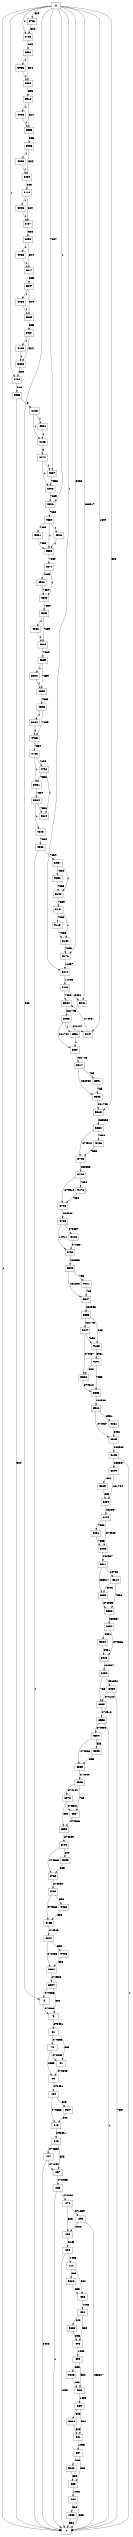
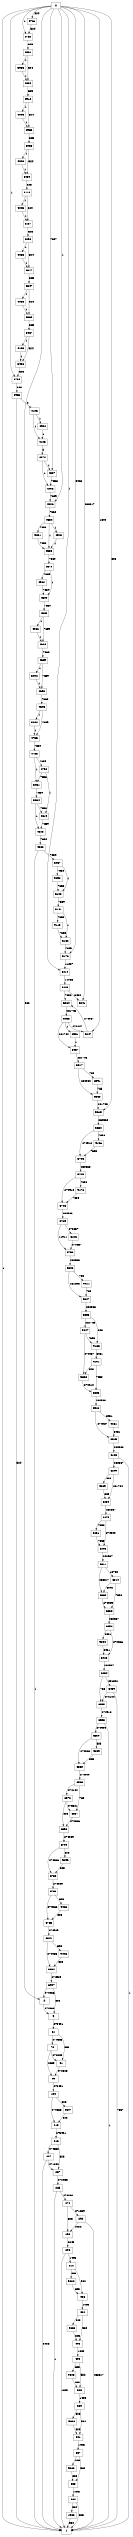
edge "4819" -> "4828": added, label "7659"
